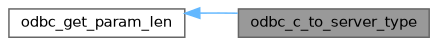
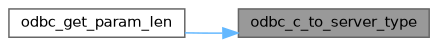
edge "odbc_c_to_server_type" -> "odbc_get_param_len": reversed
